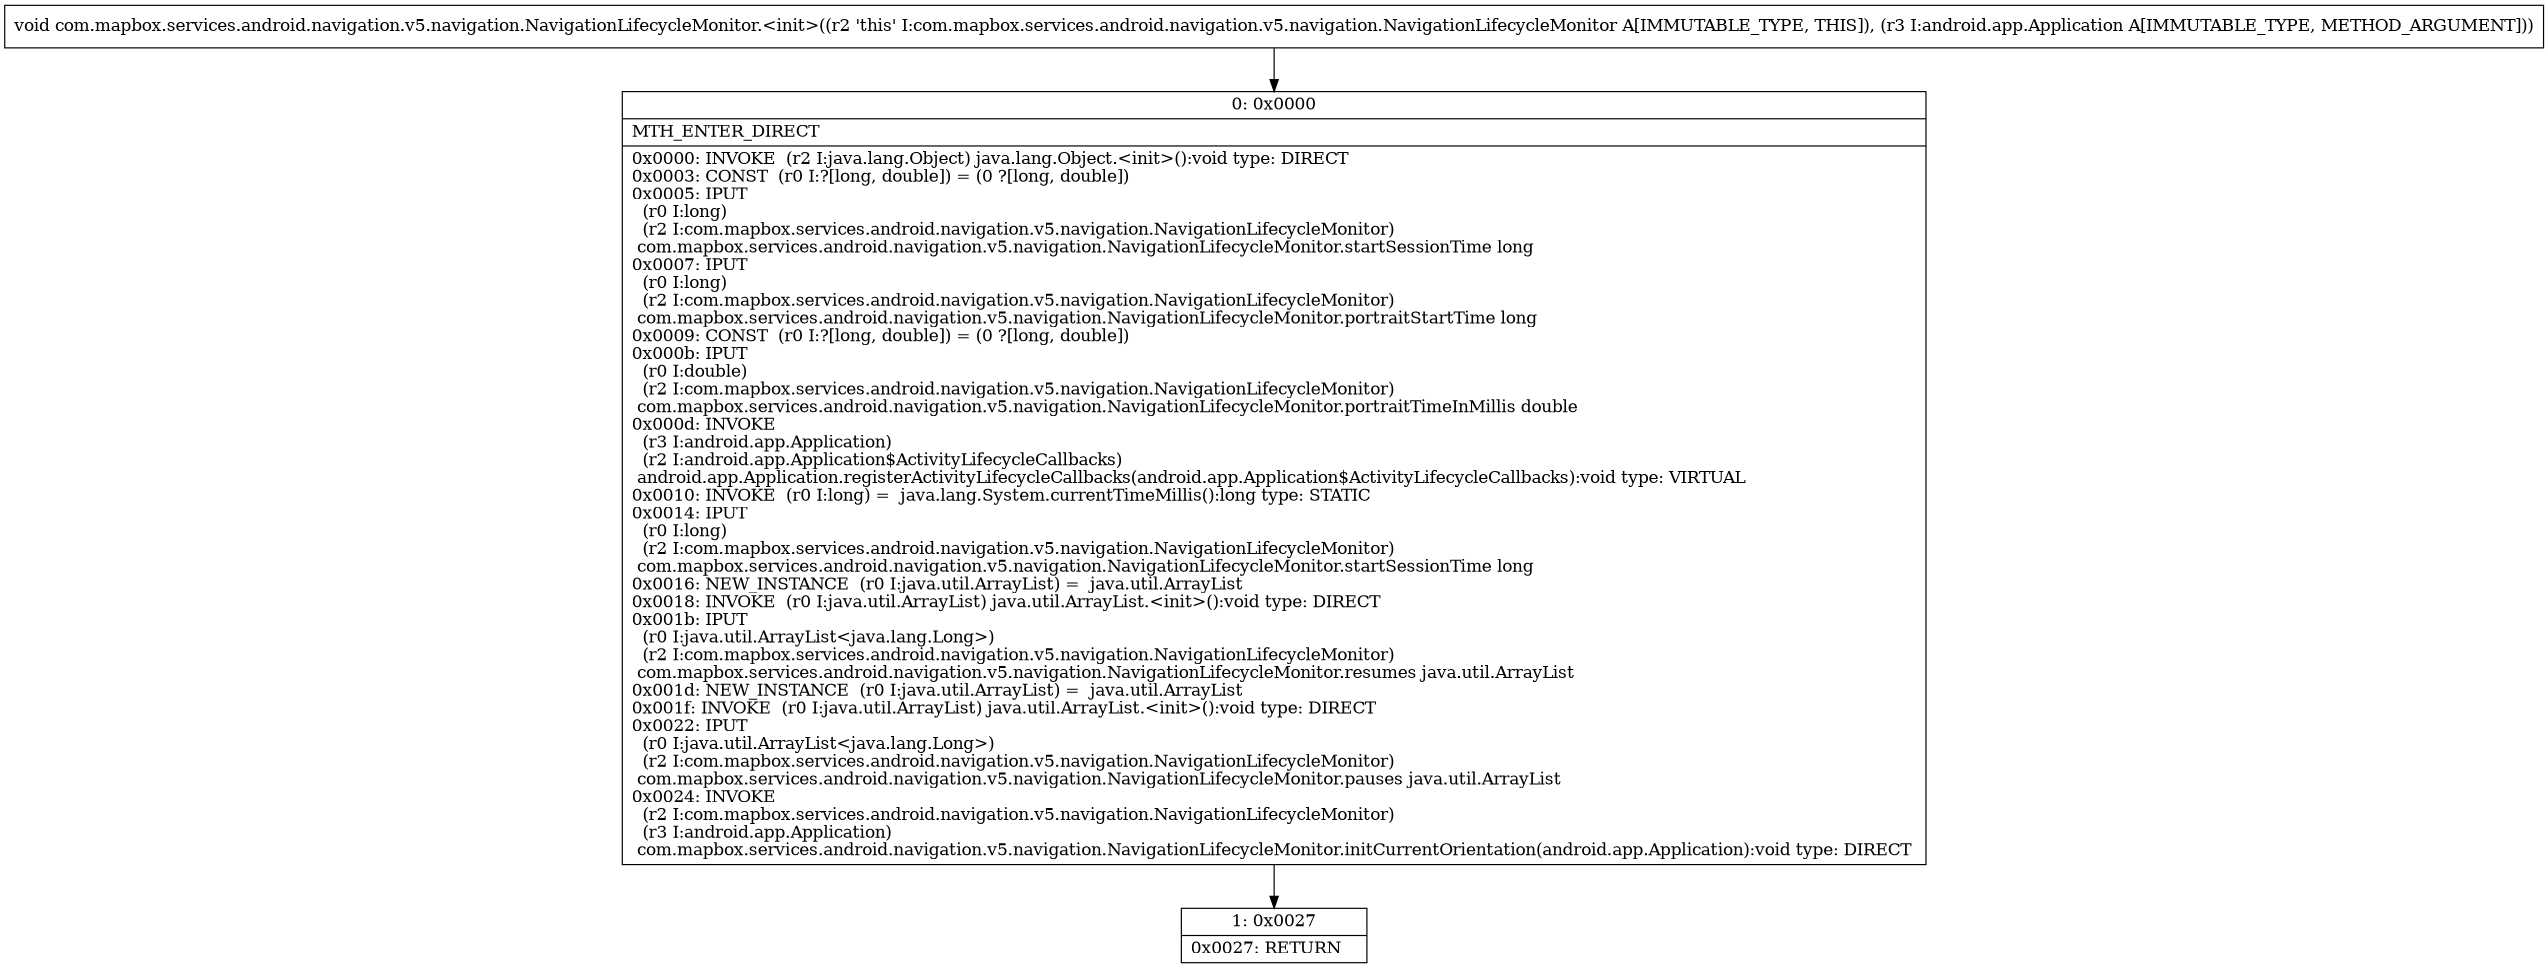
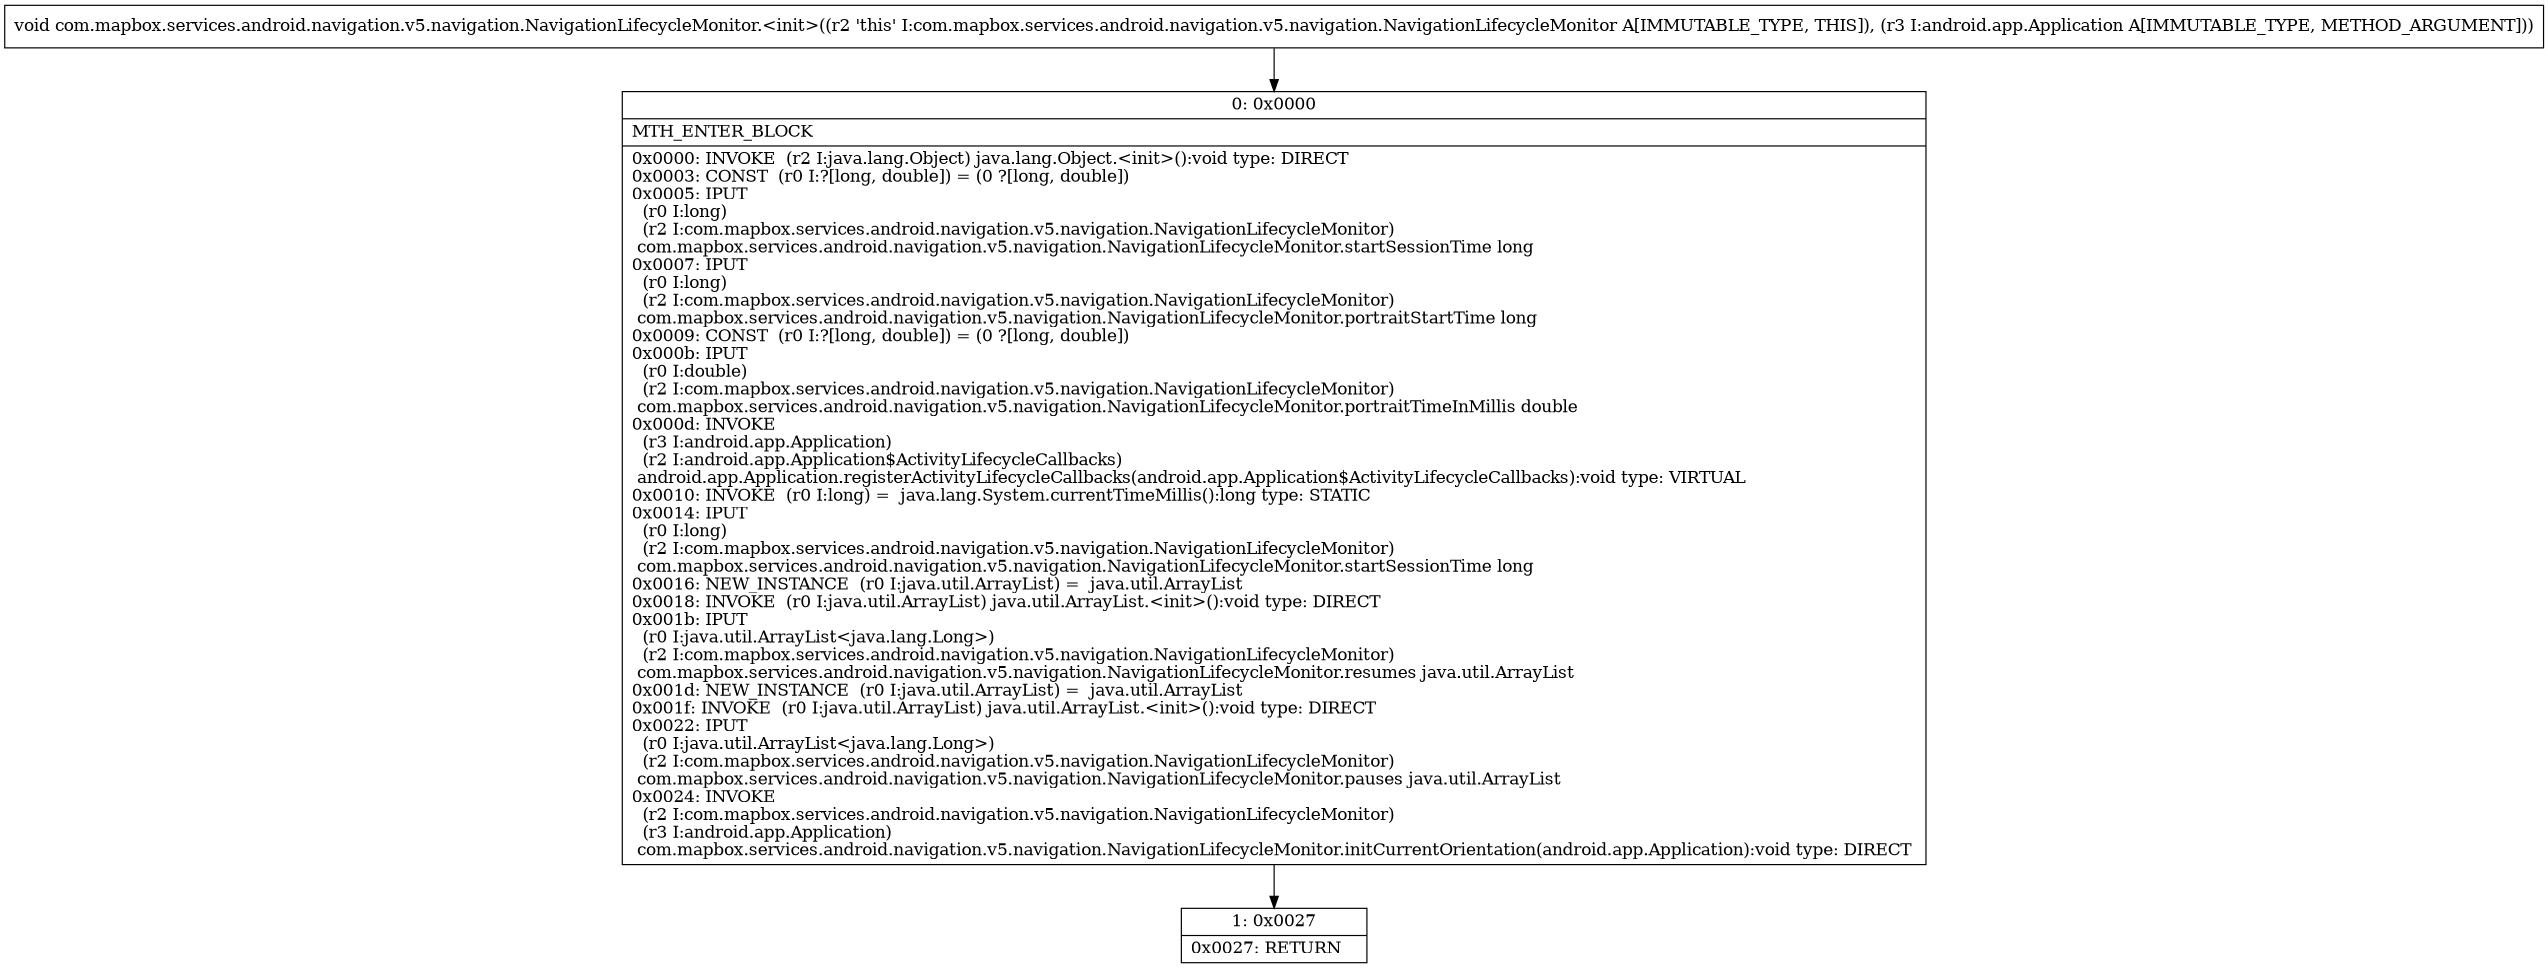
node "0: 0x0000": text "MTH_ENTER_DIRECT" -> "MTH_ENTER_BLOCK"
